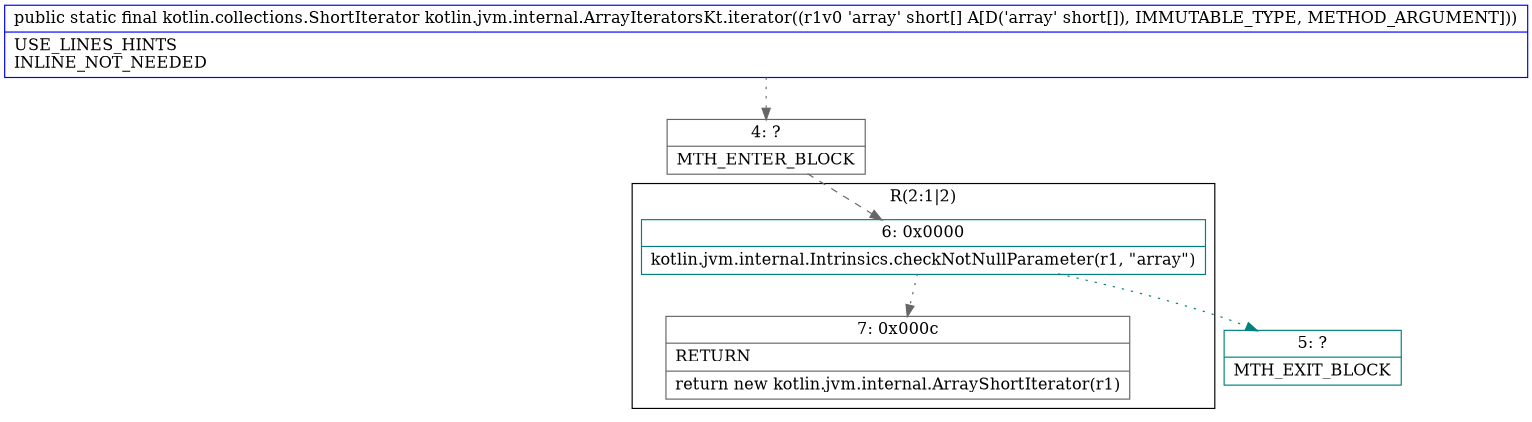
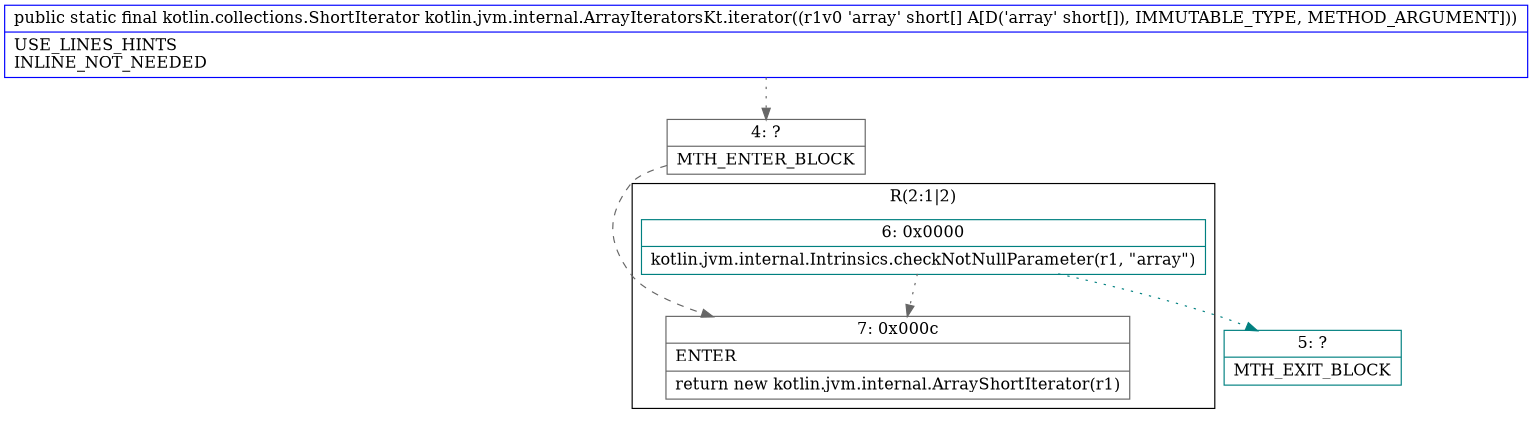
edge "4: ?" -> "6: 0x0000": now "4: ?" -> "7: 0x000c"
node "7: 0x000c": text "RETURN" -> "ENTER"
